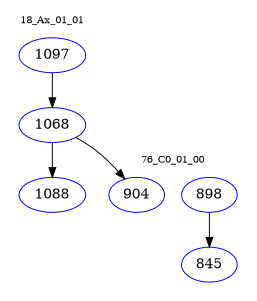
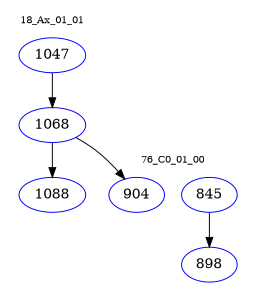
node "1097": label "1097" -> "1047"
edge "898" -> "845": reversed
